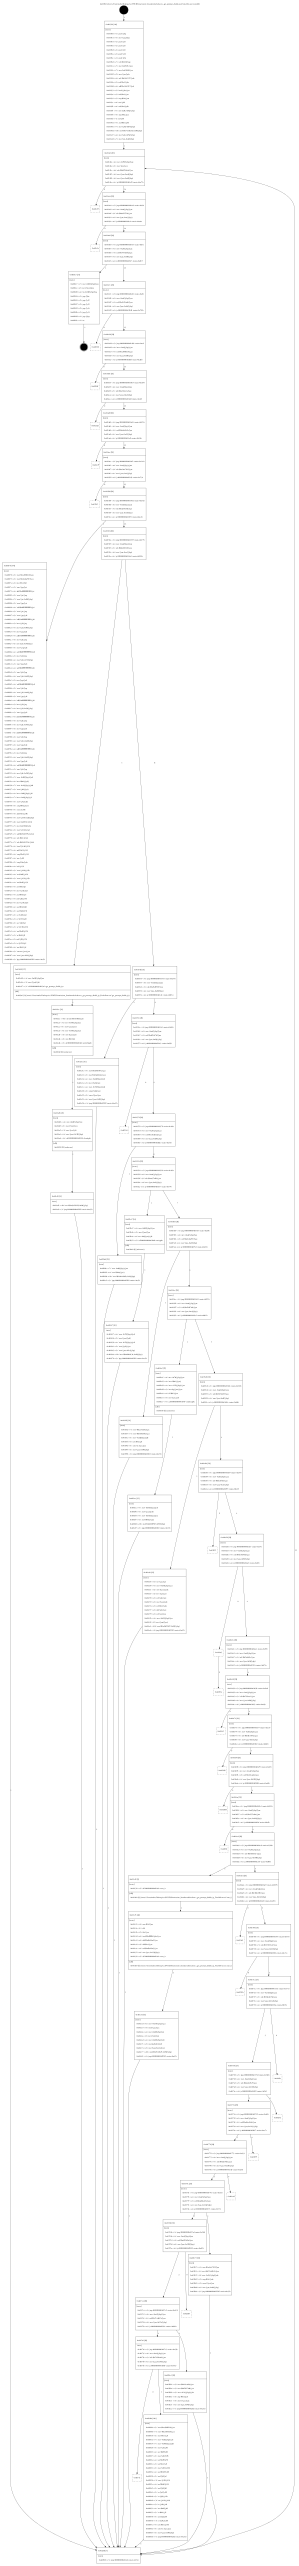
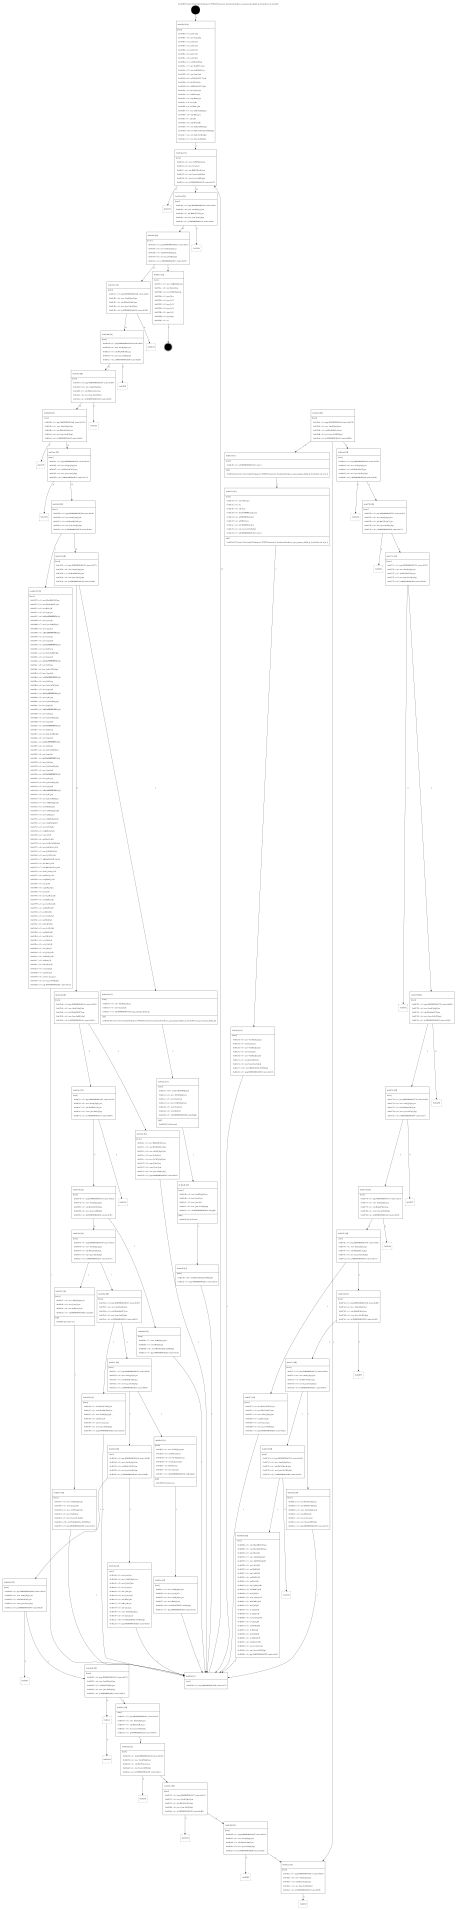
edge "0x4016ac [28]" -> "0x4016c8 [28]": reversed
